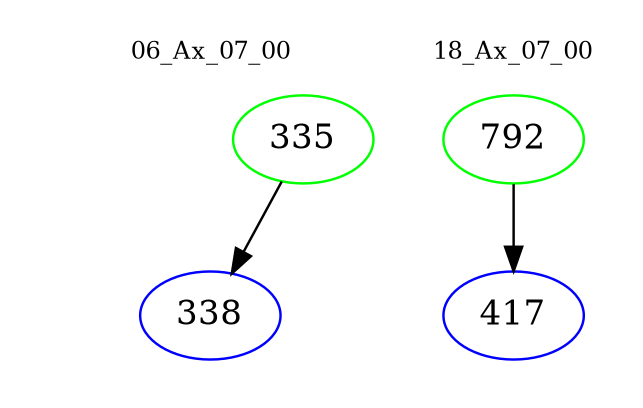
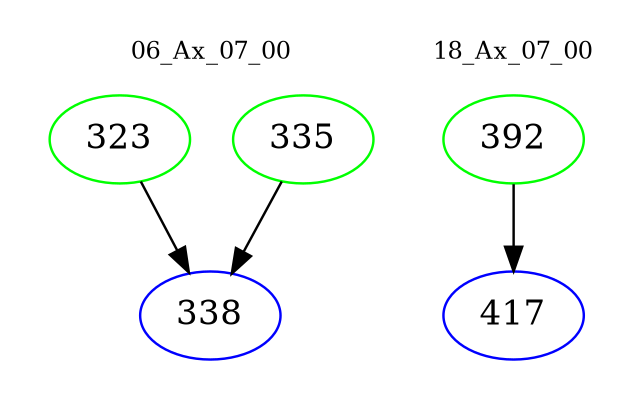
node "323": added
node "792": label "792" -> "392"
